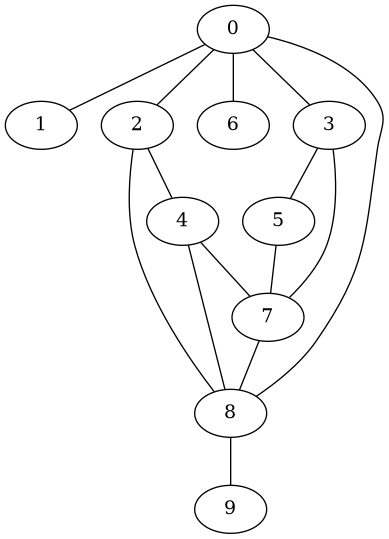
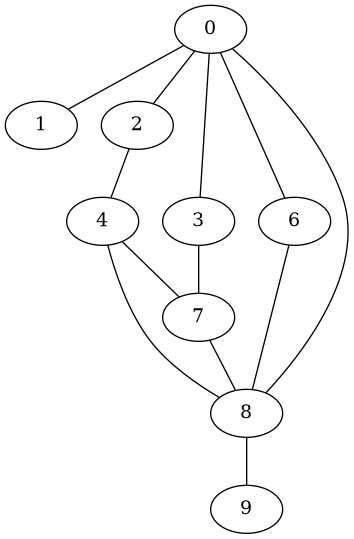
node "5": removed
edge "2" -- "8": now "6" -- "8"
